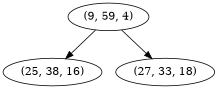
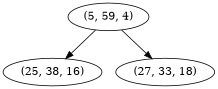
node "(9, 59, 4)": label "(9, 59, 4)" -> "(5, 59, 4)"
